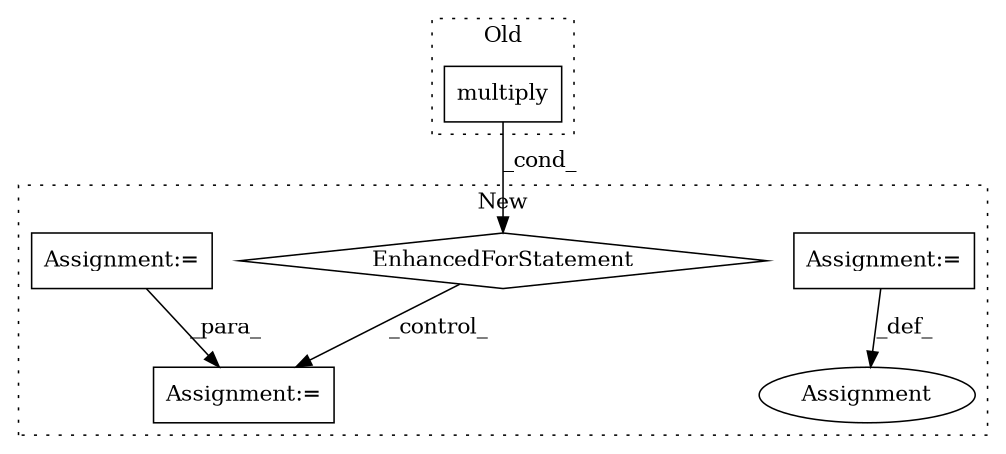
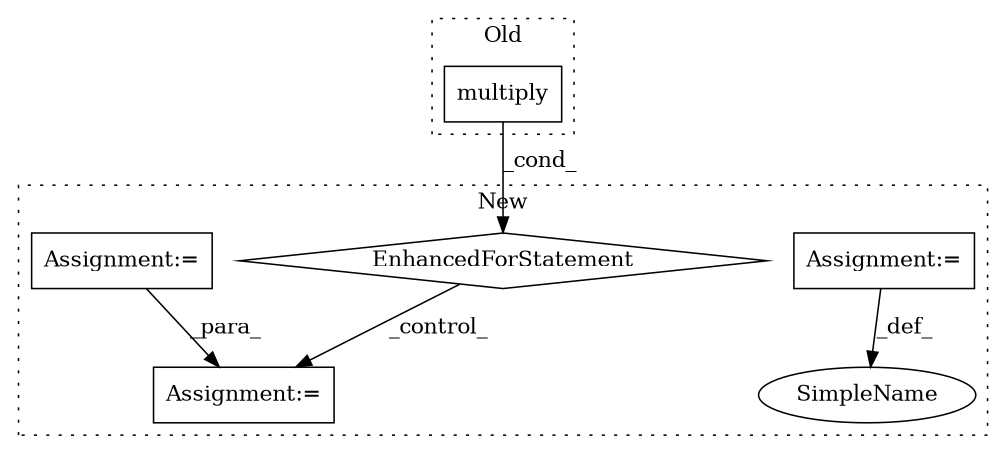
node "Assignment": label "Assignment" -> "SimpleName"
